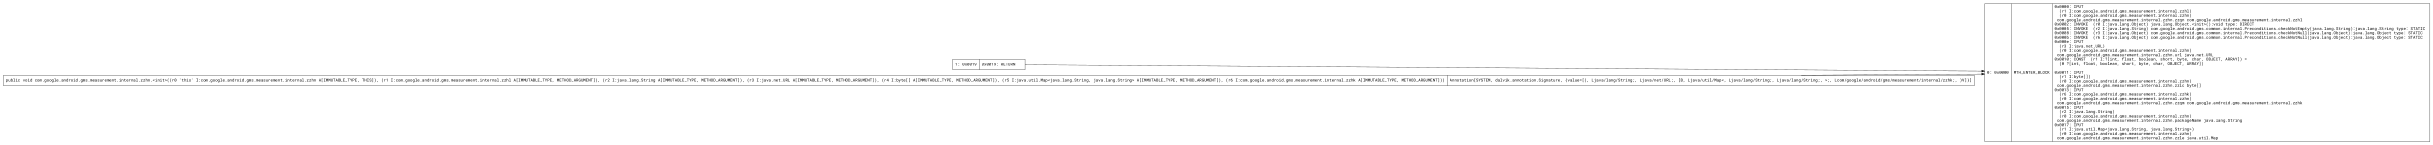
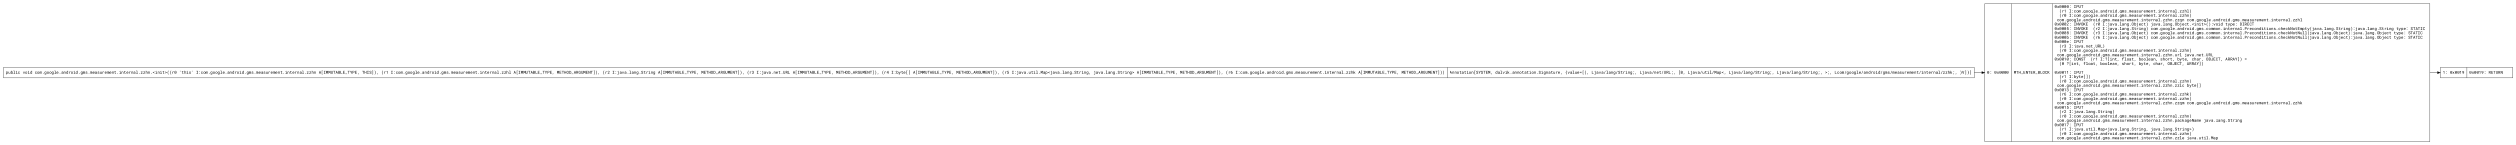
edge "1: 0x0019" -> "0: 0x0000": reversed
